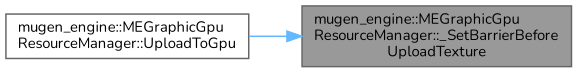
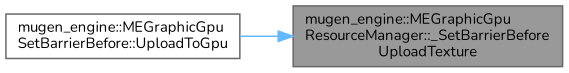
node "mugen_engine::MEGraphicGpu ResourceManager::UploadToGpu": label "mugen_engine::MEGraphicGpu ResourceManager::UploadToGpu" -> "mugen_engine::MEGraphicGpu SetBarrierBefore::UploadToGpu"
